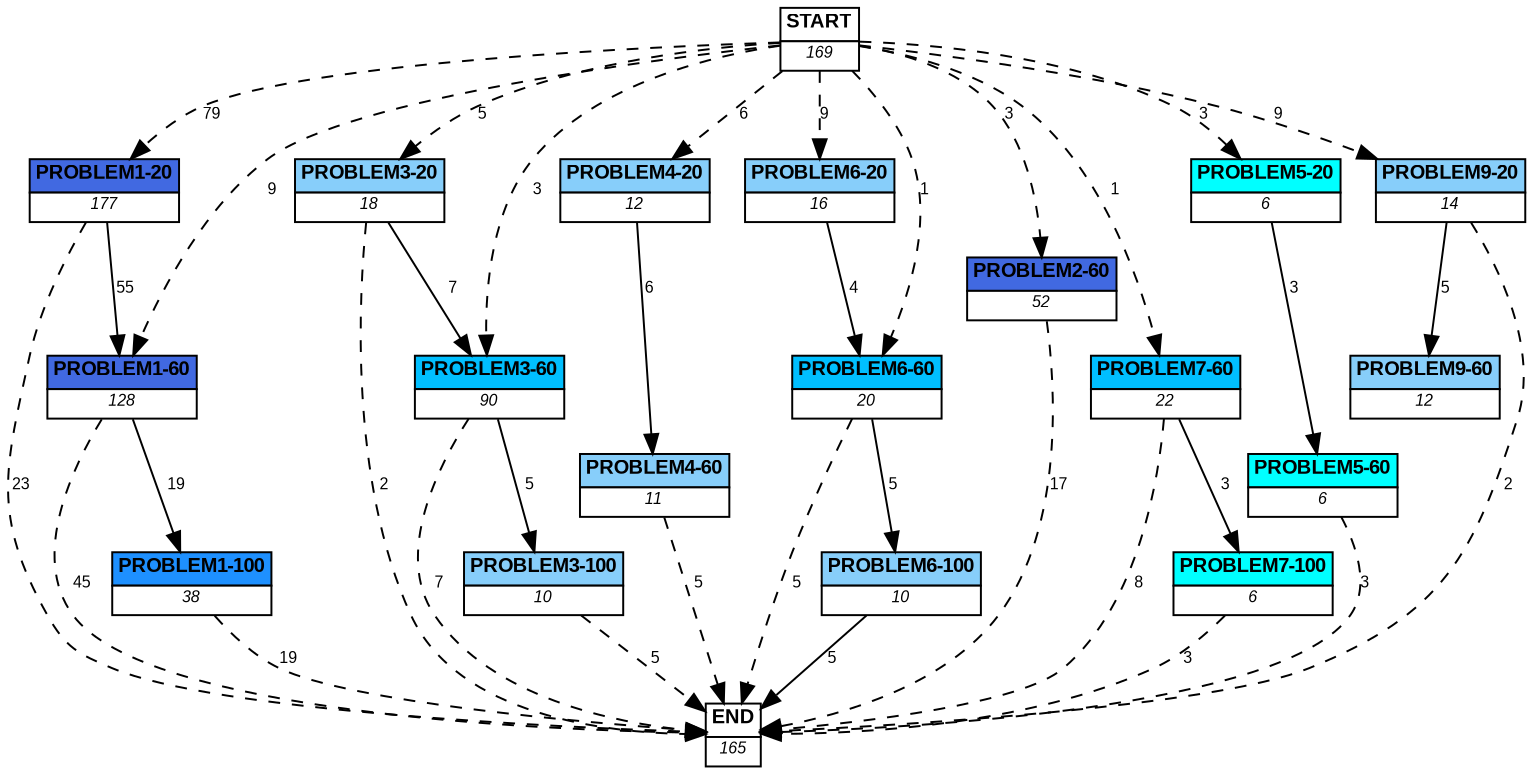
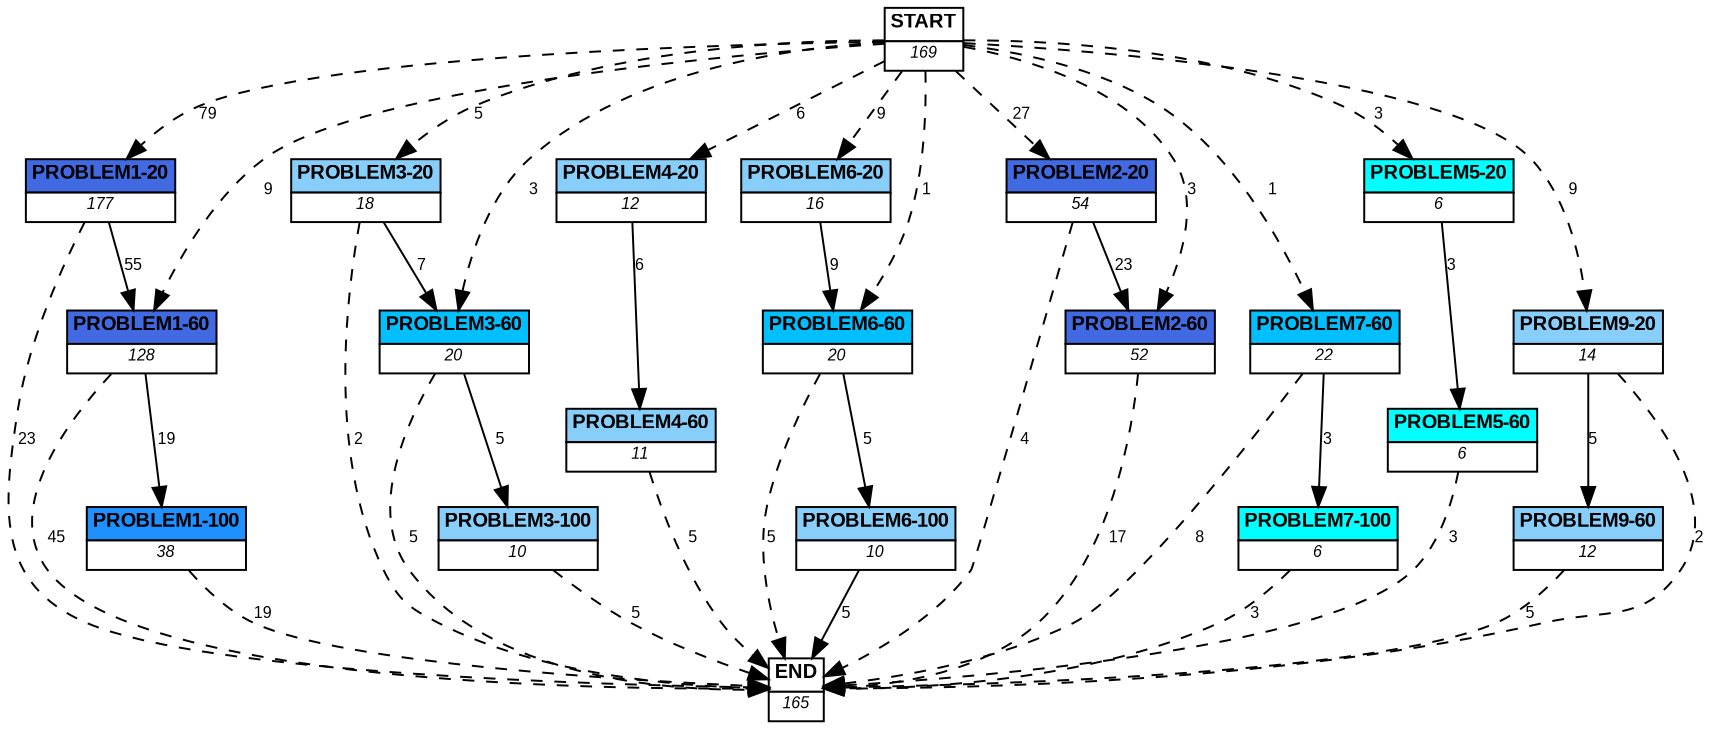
node "PROBLEM2-20": added
edge "PROBLEM6-20" -> "PROBLEM6-60": label "4" -> "9"
node "PROBLEM3-60": text "90" -> "20"
edge "PROBLEM3-60" -> "END": label "7" -> "5"
edge "PROBLEM9-60" -> "END": added, label "5"
